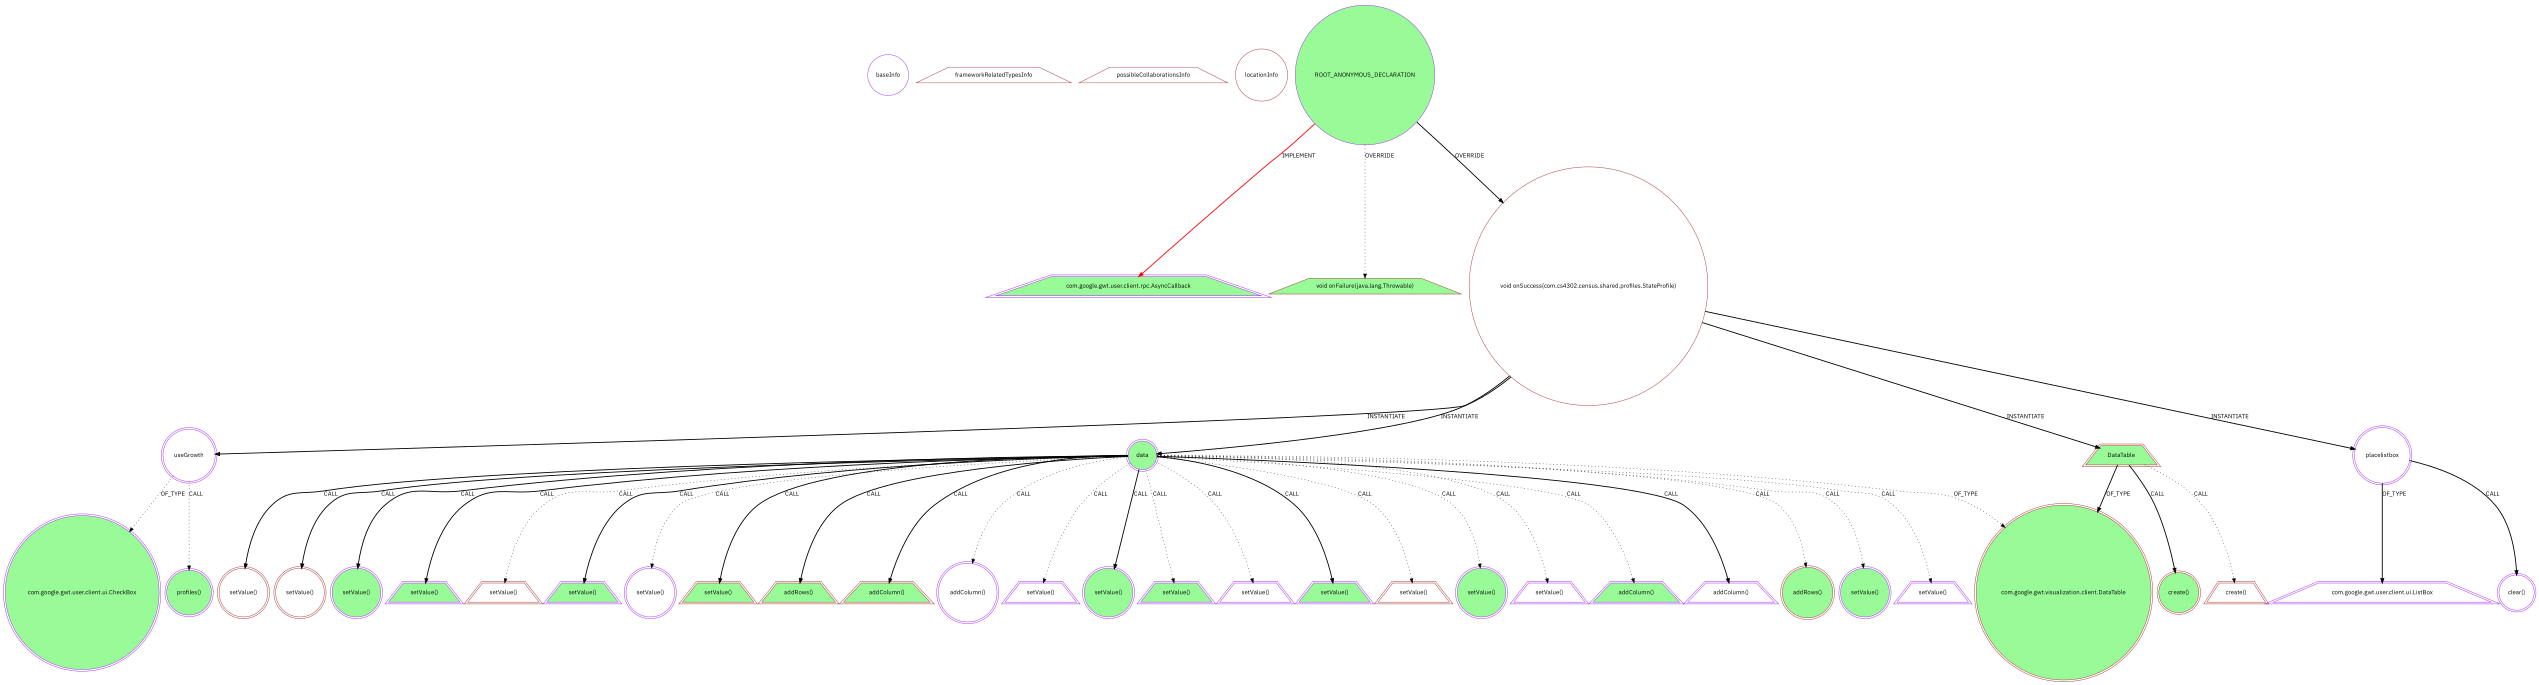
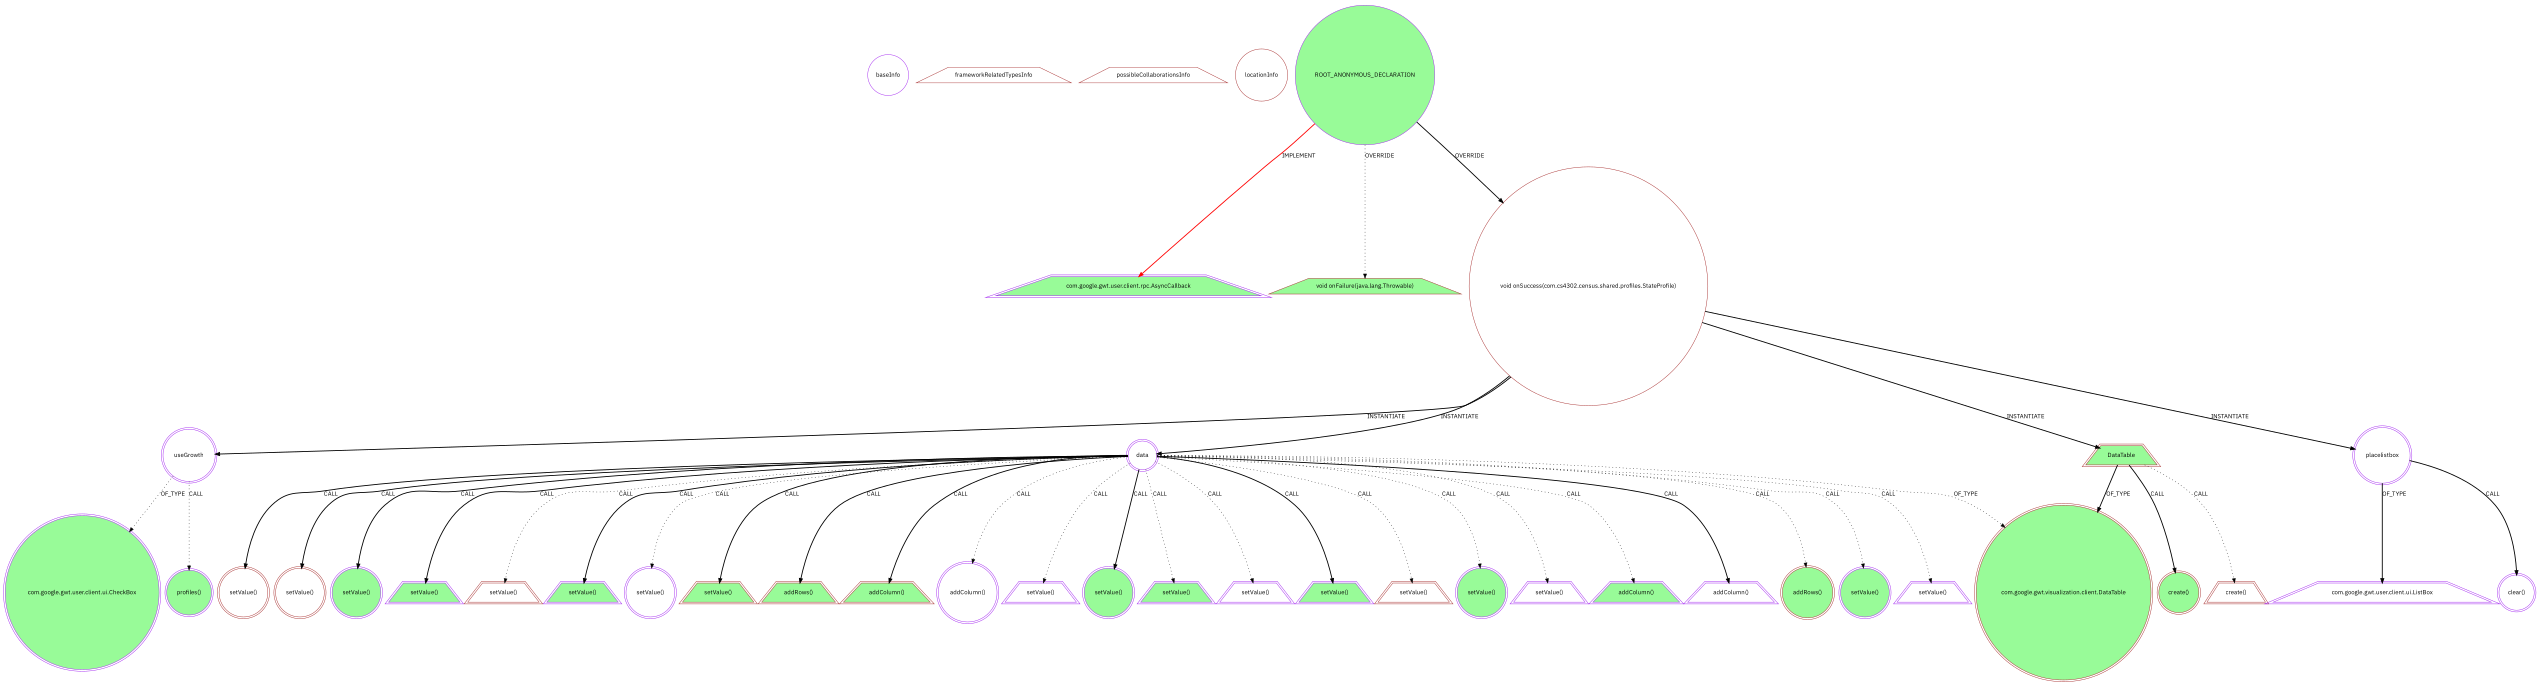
node "data": fillcolor palegreen -> white
